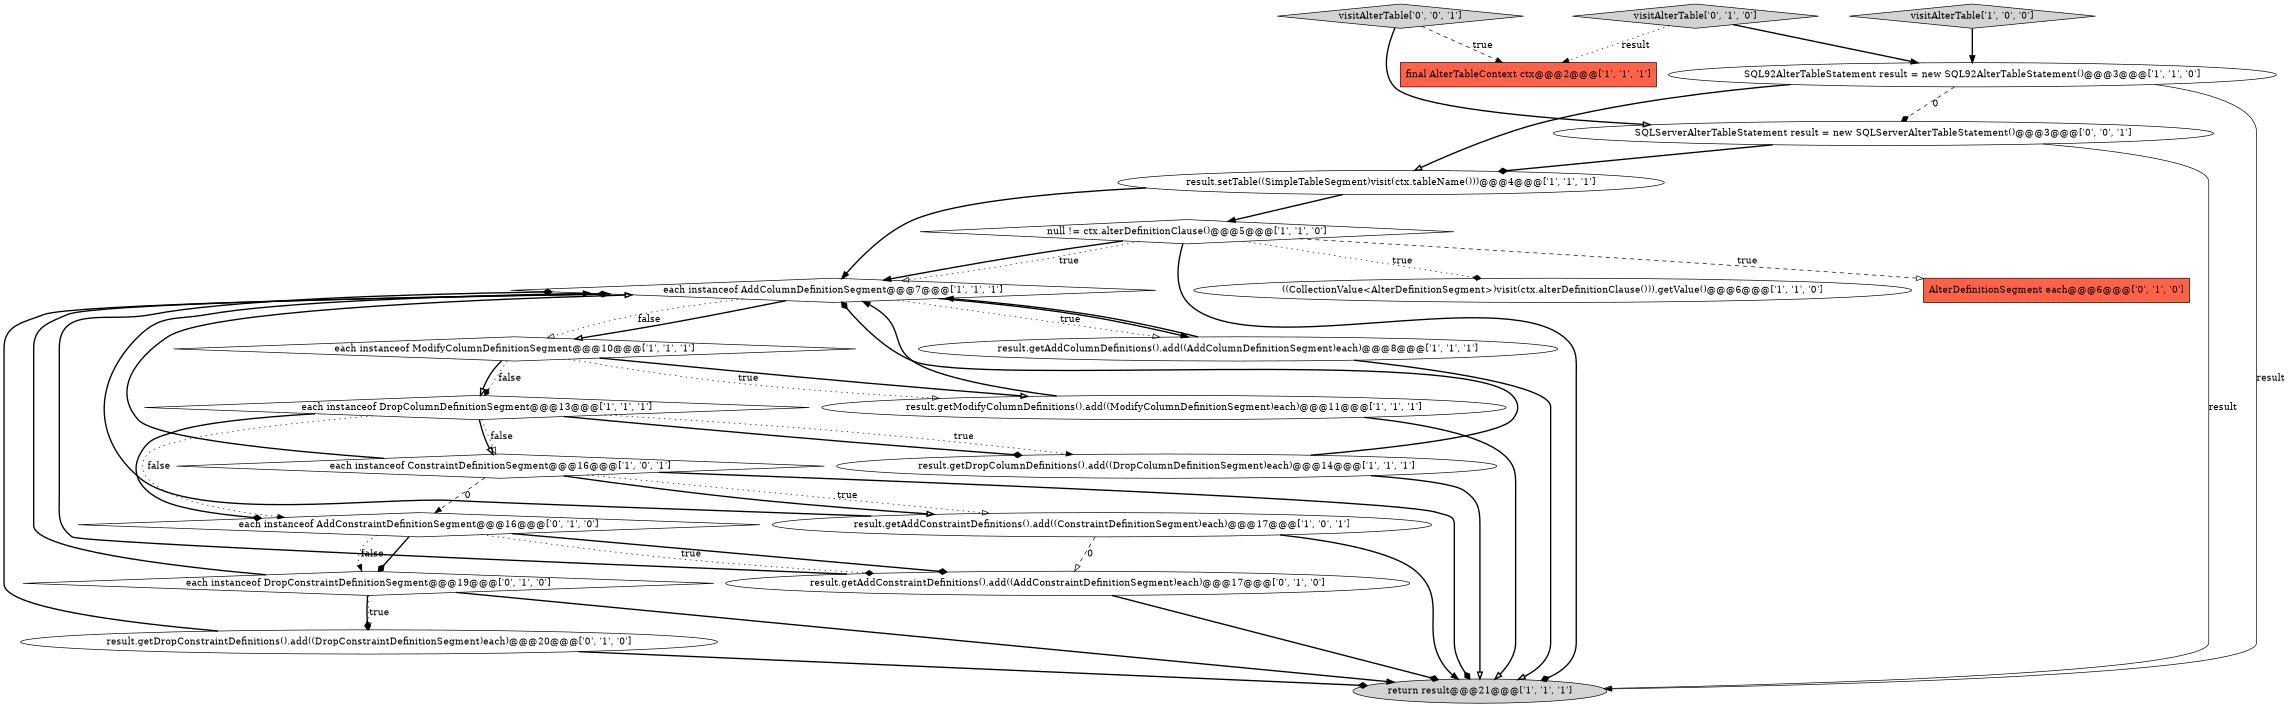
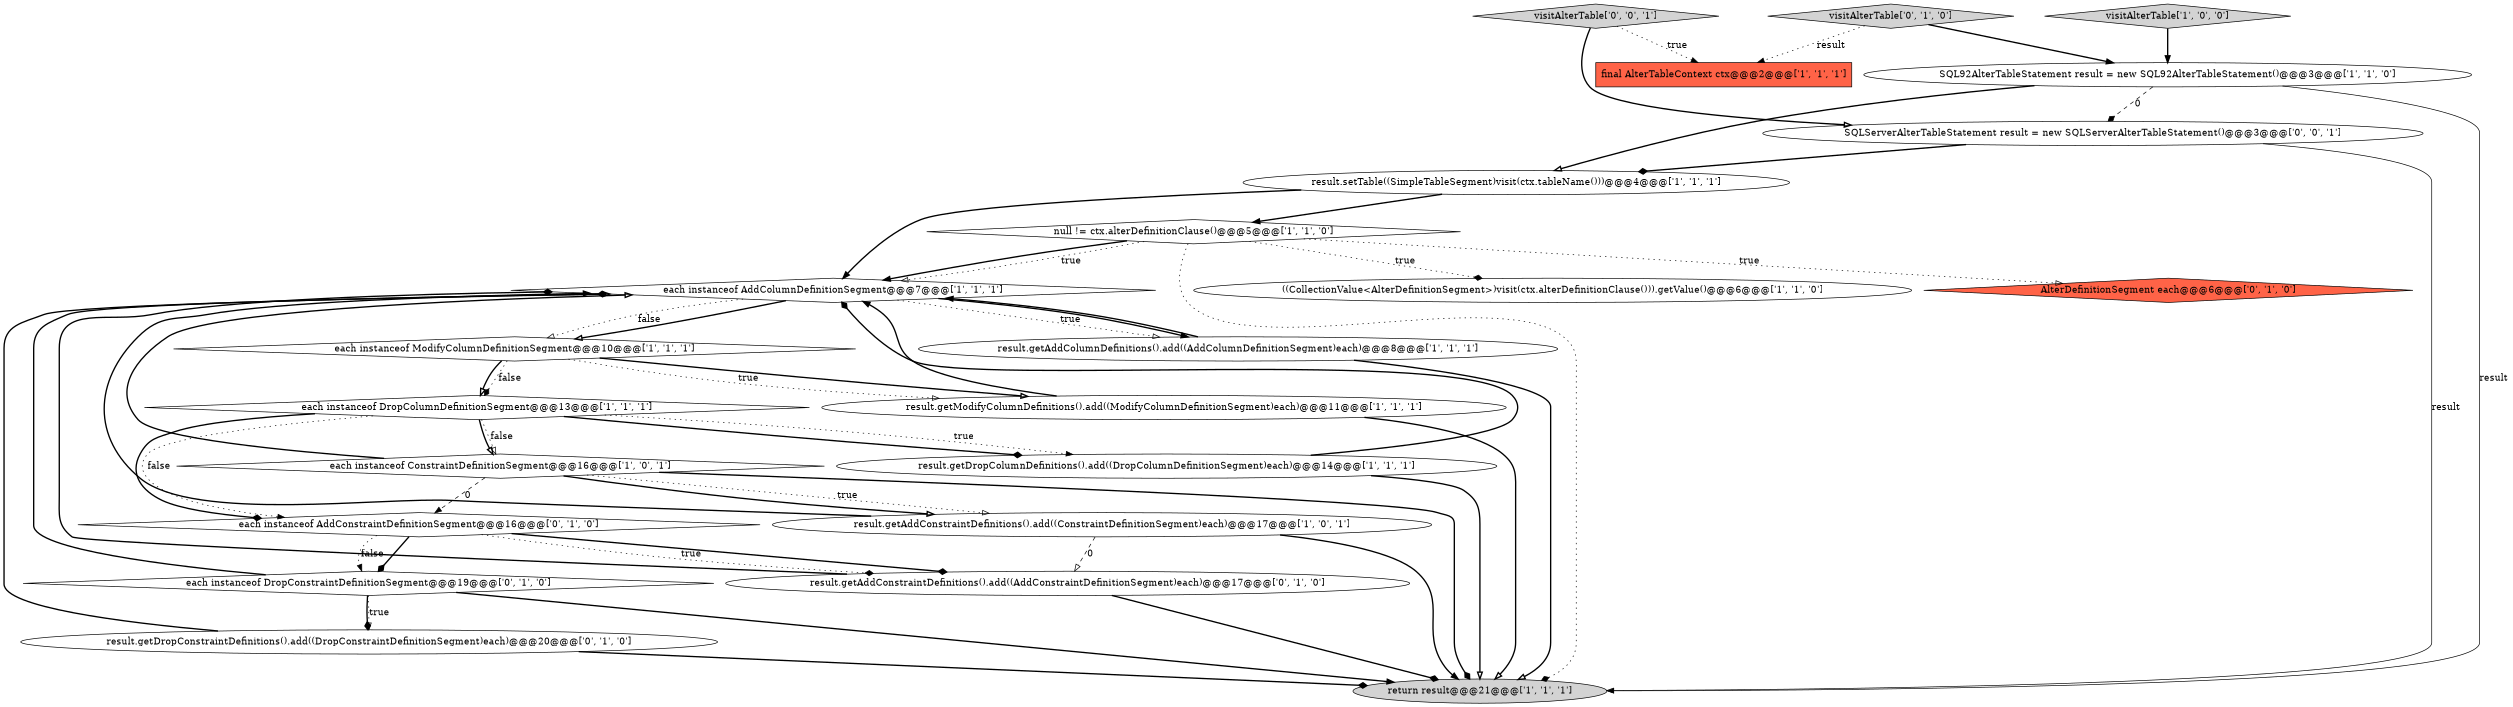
edge "visitAlterTable['0', '0', '1']" -> "final AlterTableContext ctx@@@2@@@['1', '1', '1']": style dashed -> dotted
edge "null != ctx.alterDefinitionClause()@@@5@@@['1', '1', '0']" -> "AlterDefinitionSegment each@@@6@@@['0', '1', '0']": style dashed -> dotted
node "AlterDefinitionSegment each@@@6@@@['0', '1', '0']": shape box -> diamond
edge "null != ctx.alterDefinitionClause()@@@5@@@['1', '1', '0']" -> "return result@@@21@@@['1', '1', '1']": style bold -> dotted
